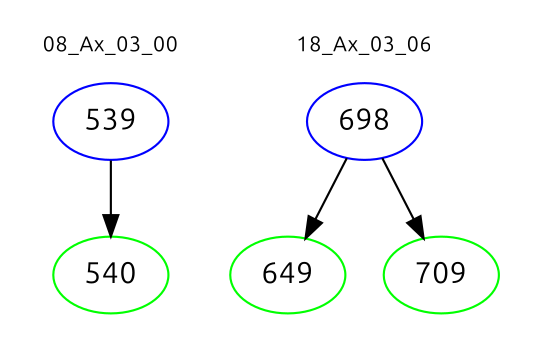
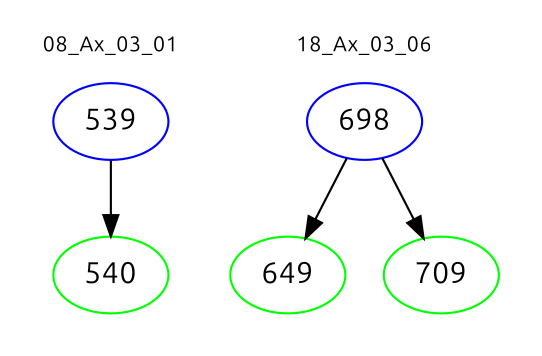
cluster "08_Ax_03_00": label "08_Ax_03_00" -> "08_Ax_03_01"
